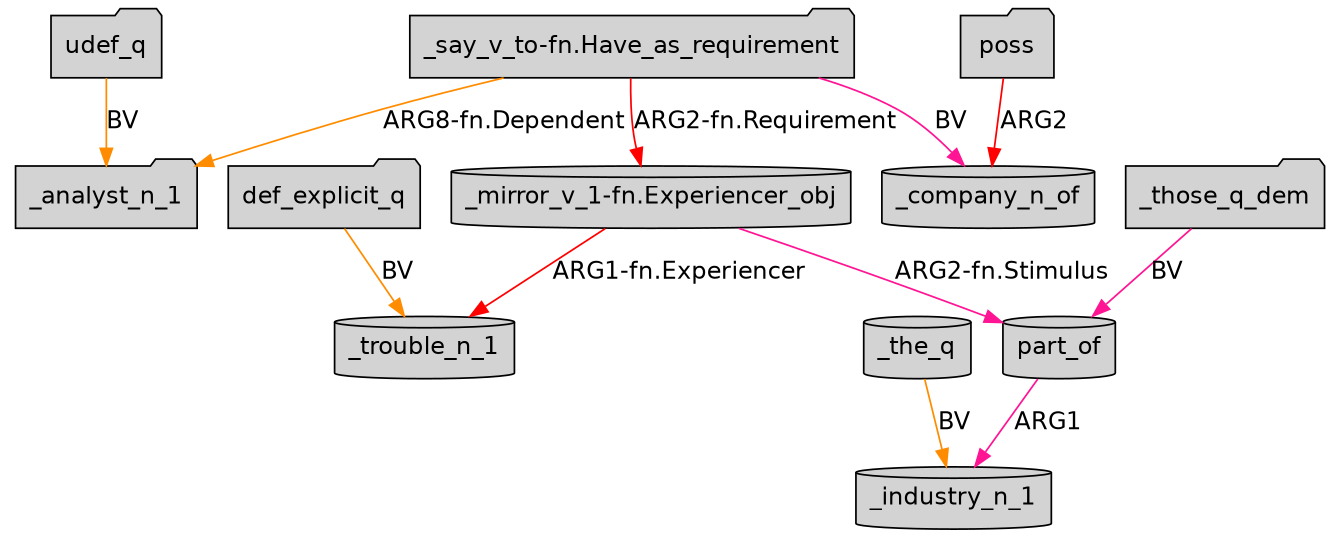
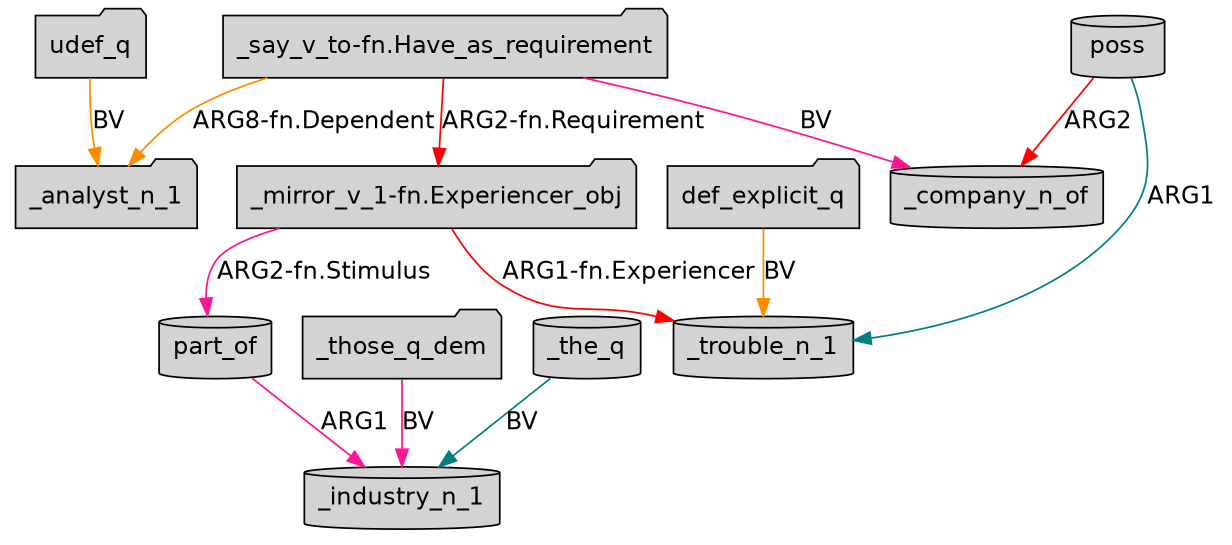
node "poss": shape folder -> cylinder
node "_mirror_v_1-fn.Experiencer_obj": shape cylinder -> folder
edge "poss" -> "_trouble_n_1": added, label "ARG1"
edge "_those_q_dem" -> "part_of": now "_those_q_dem" -> "_industry_n_1"
edge "_the_q" -> "_industry_n_1": color darkorange -> teal
